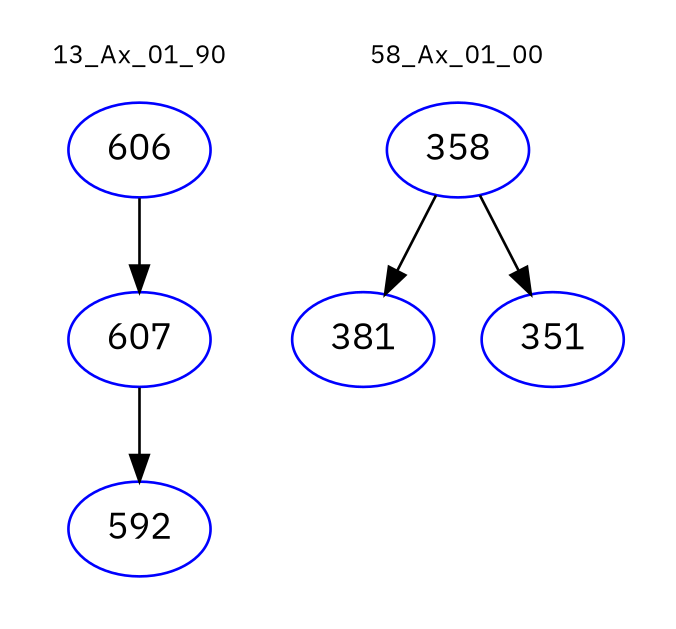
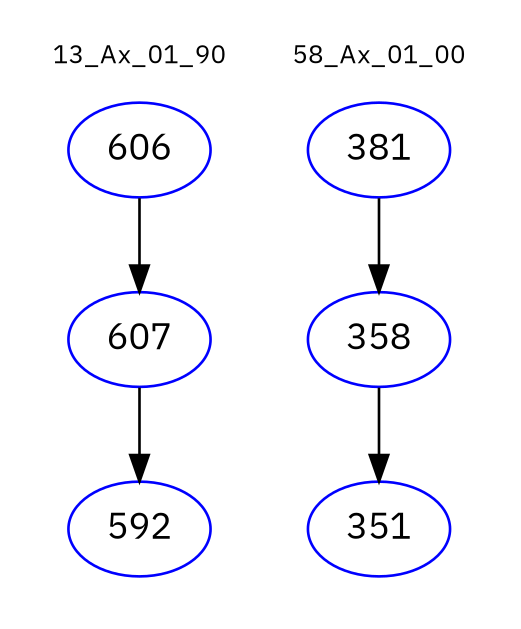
edge "358" -> "381": reversed
